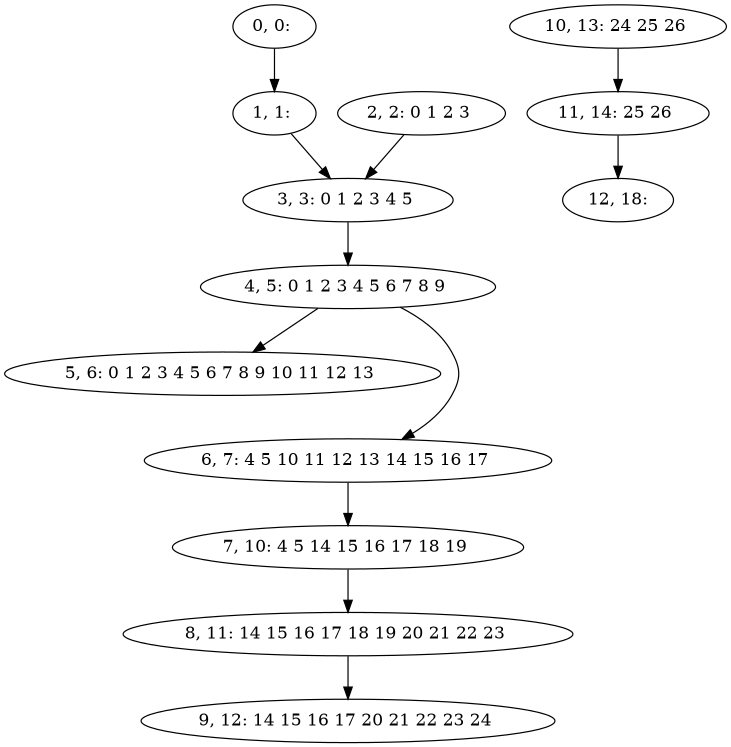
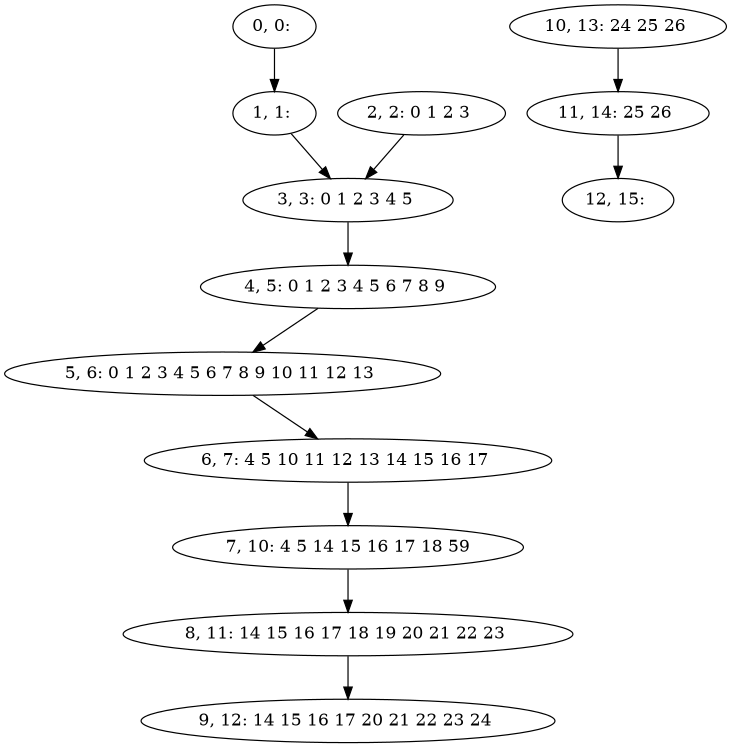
node "12, 18:": label "12, 18:" -> "12, 15:"
edge "4, 5: 0 1 2 3 4 5 6 7 8 9" -> "6, 7: 4 5 10 11 12 13 14 15 16 17": now "5, 6: 0 1 2 3 4 5 6 7 8 9 10 11 12 13" -> "6, 7: 4 5 10 11 12 13 14 15 16 17"
node "7, 10: 4 5 14 15 16 17 18 19": label "7, 10: 4 5 14 15 16 17 18 19" -> "7, 10: 4 5 14 15 16 17 18 59"
